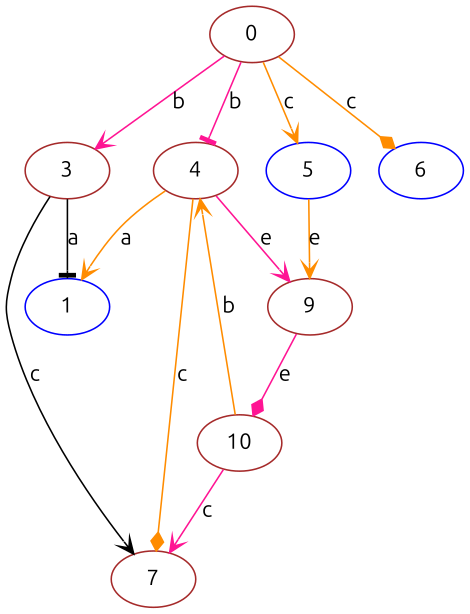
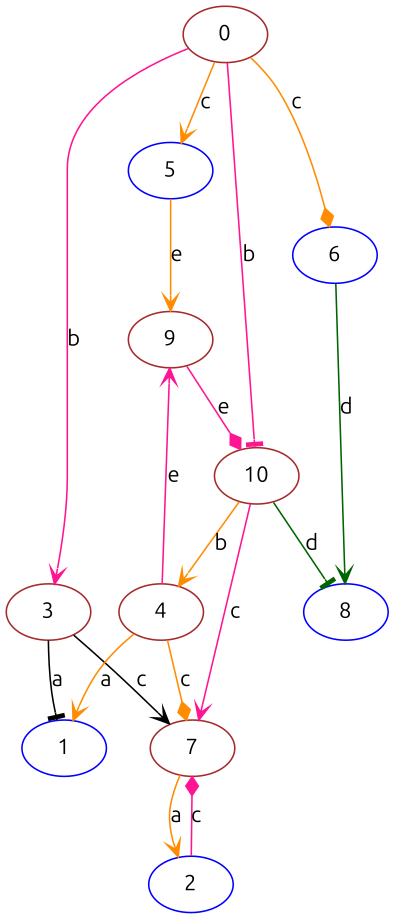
edge "0" -> "4": now "0" -> "10"
node "8": added
node "2": added
